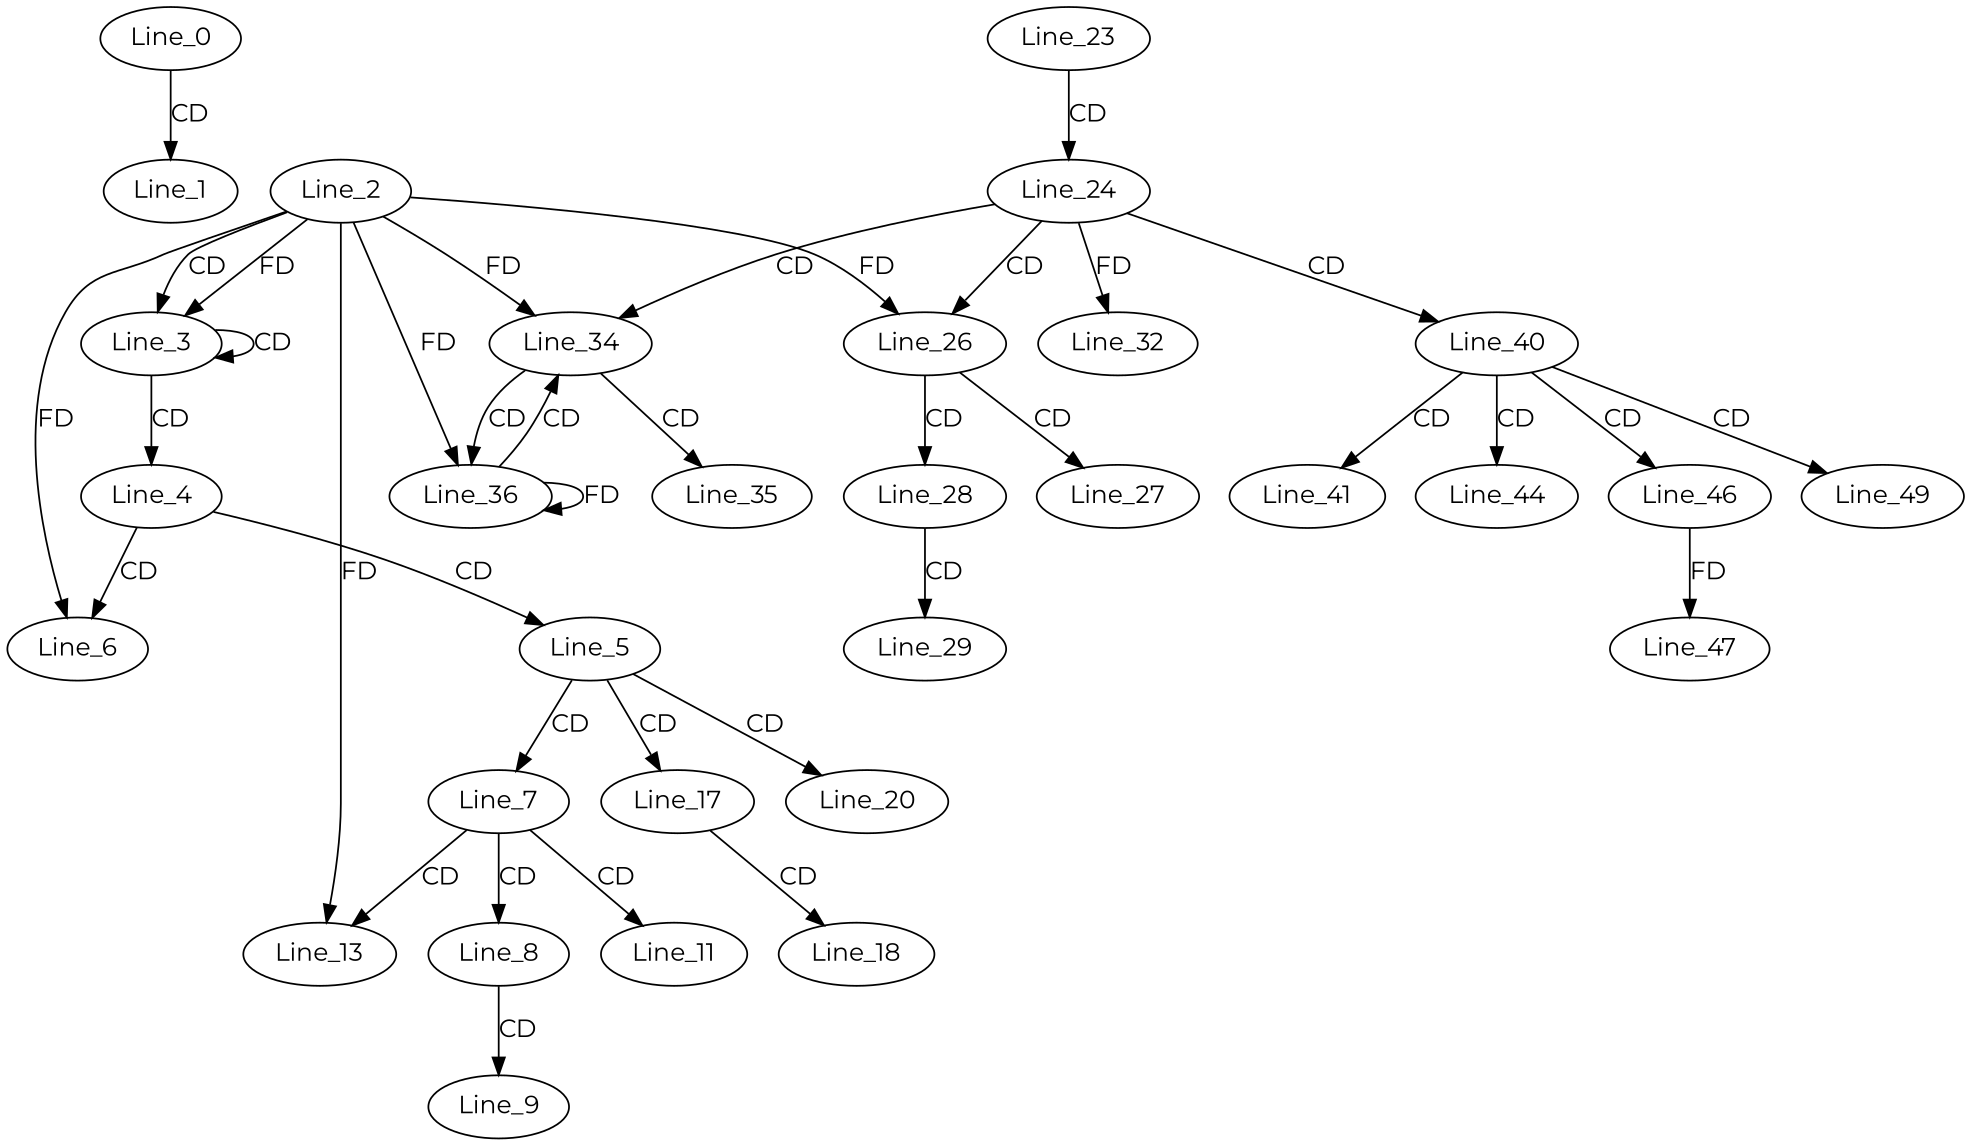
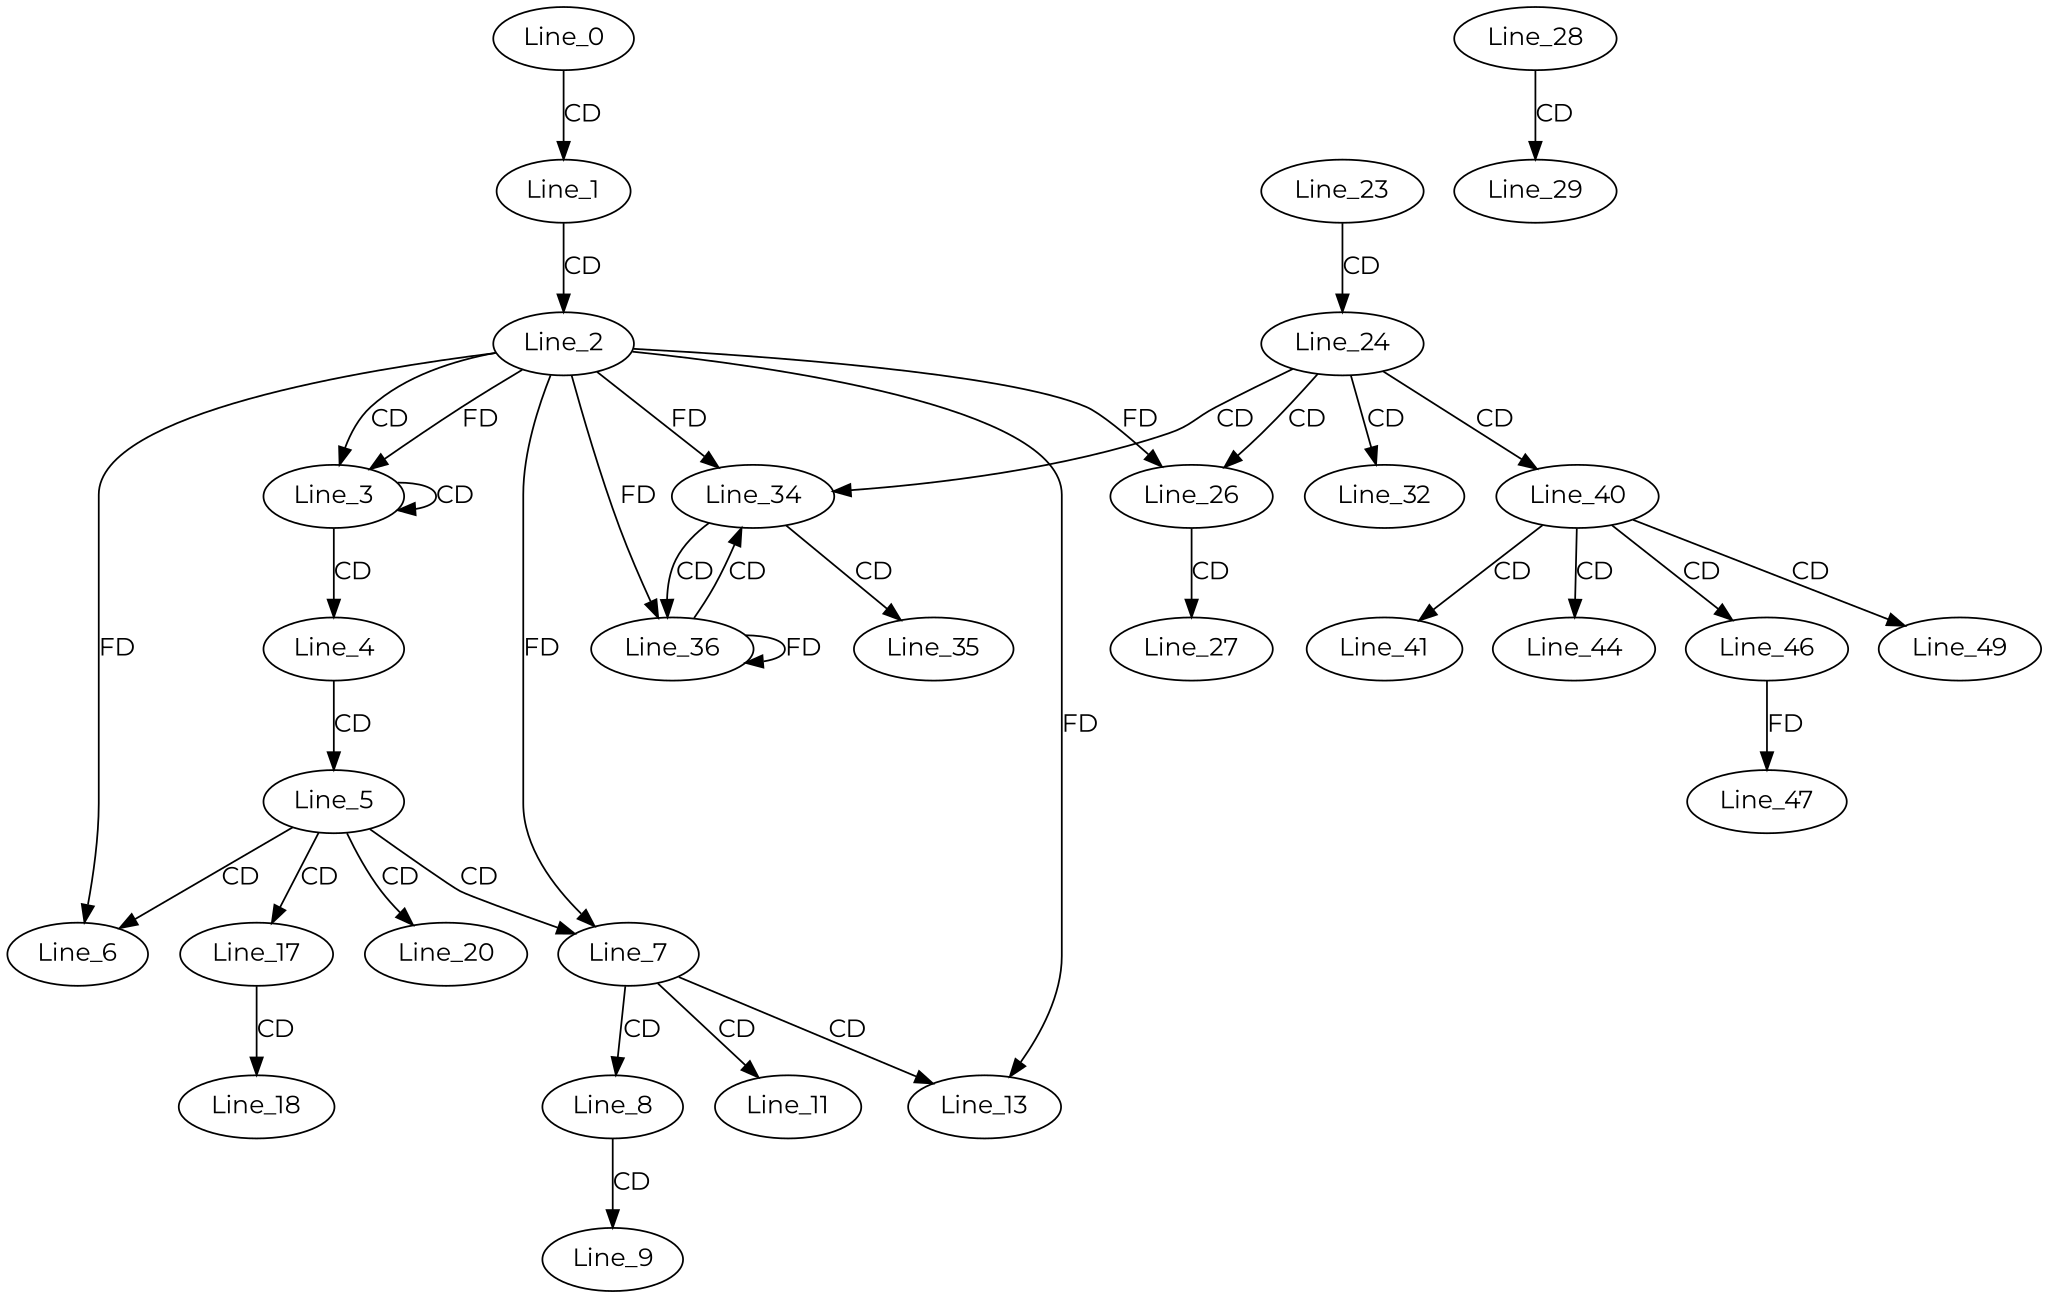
edge "Line_1" -> "Line_2": added, label "CD"
edge "Line_24" -> "Line_32": label "FD" -> "CD"
edge "Line_26" -> "Line_28": removed, label "CD"
edge "Line_4" -> "Line_6": now "Line_5" -> "Line_6"
edge "Line_2" -> "Line_7": added, label "FD"
